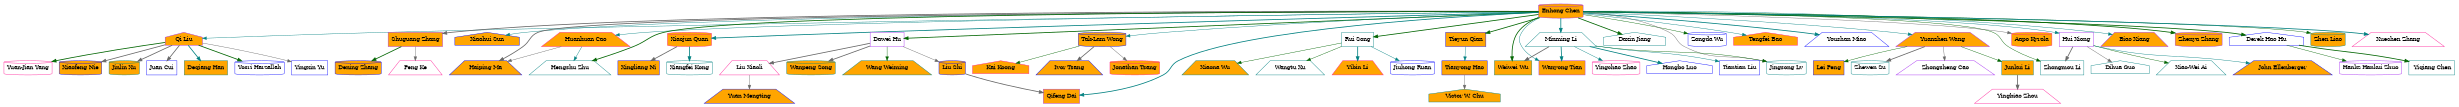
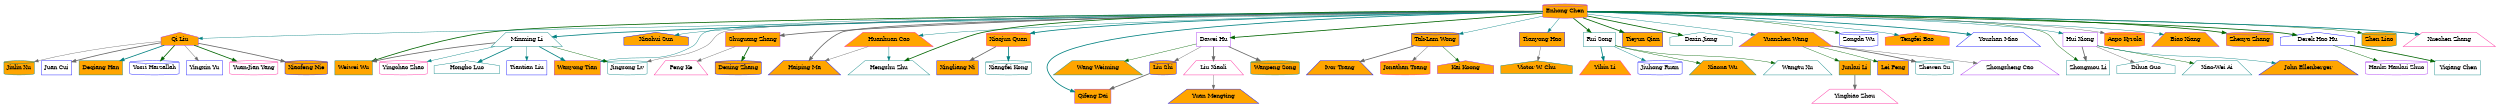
edge "Qi Liu" -> "Jinlin Xu": style bold -> solid
edge "Tieyun Qian" -> "Tianyong Hao": now "Enhong Chen" -> "Tianyong Hao"
node "Kai Koong": color deeppink -> purple
node "Hongbo Luo": color blue -> teal
